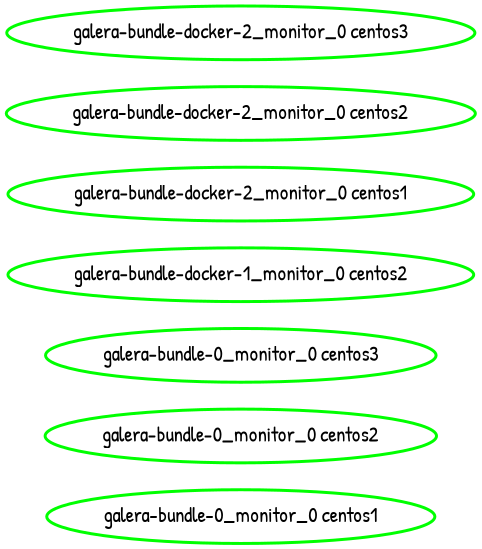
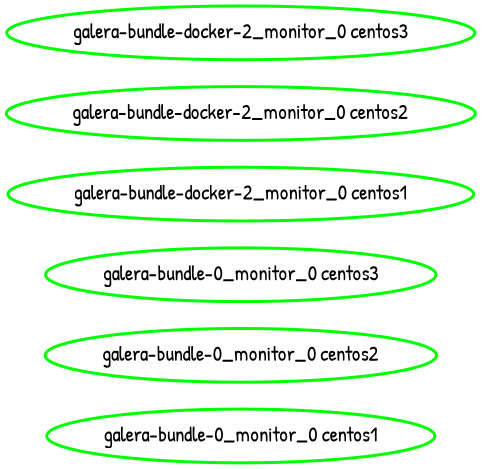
node "galera-bundle-docker-1_monitor_0 centos2": removed
